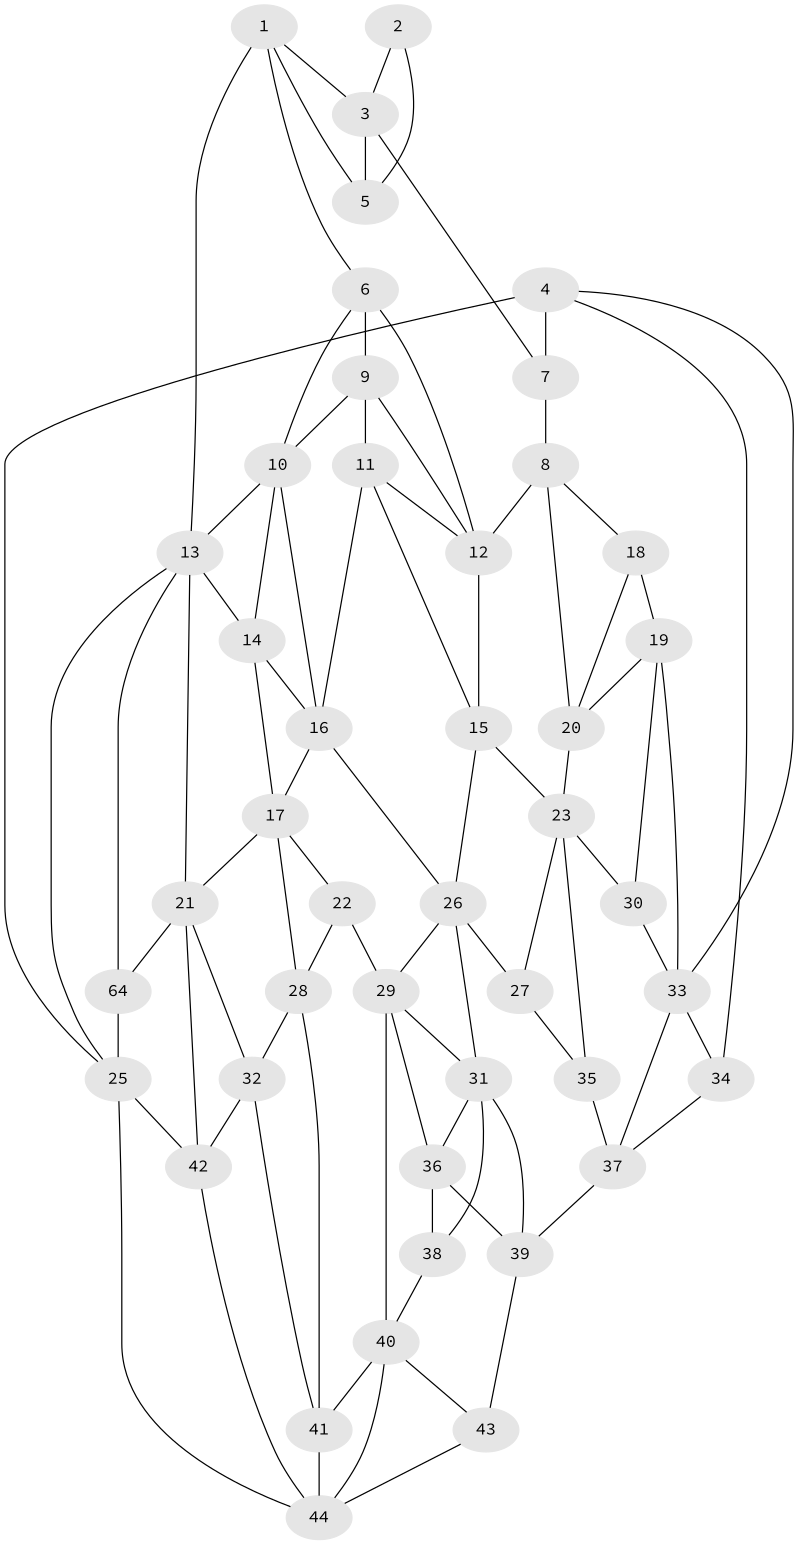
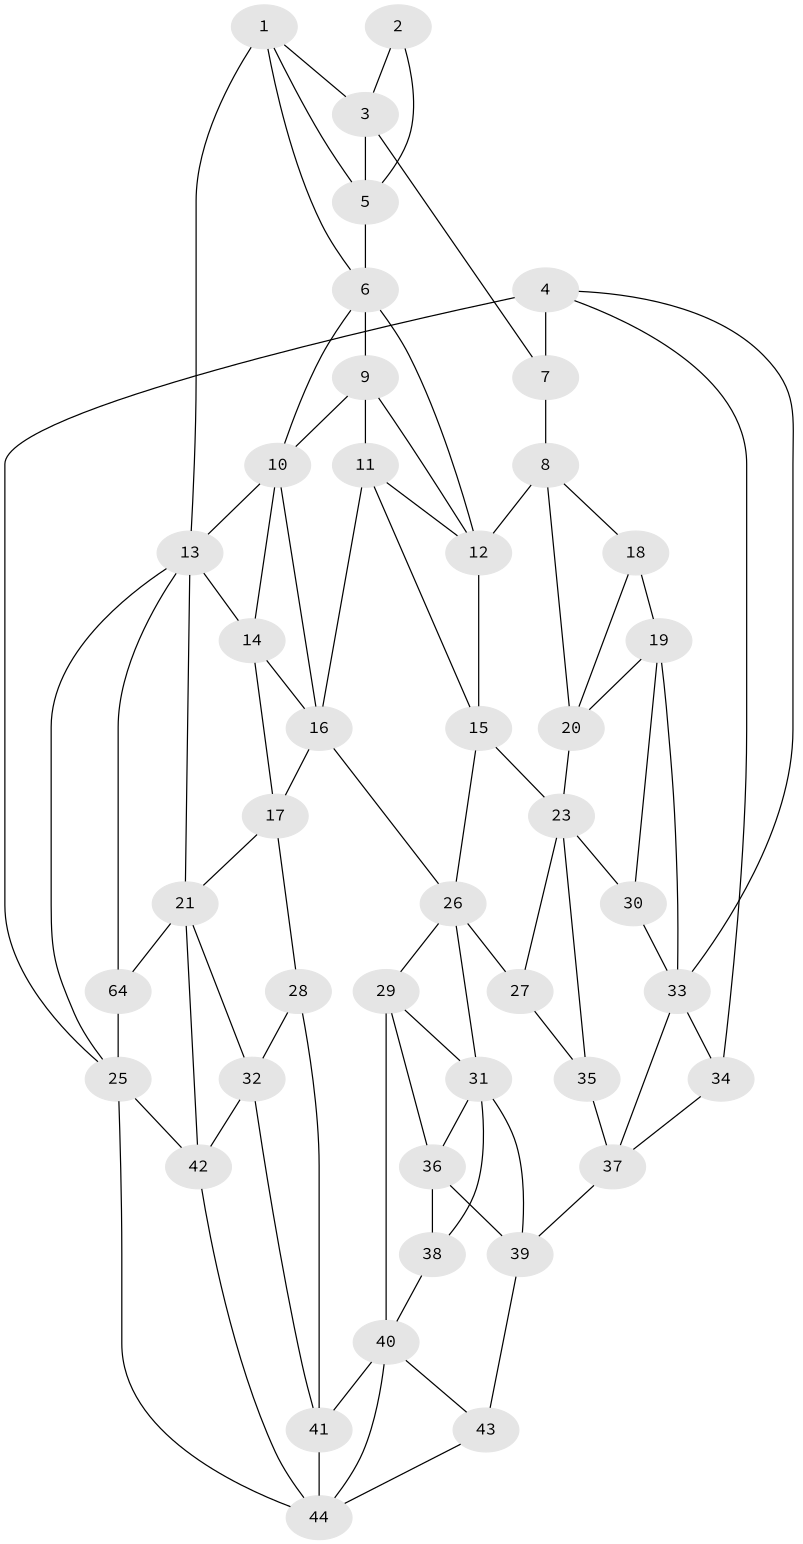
edge "5" -- "6": added
node "22": removed
